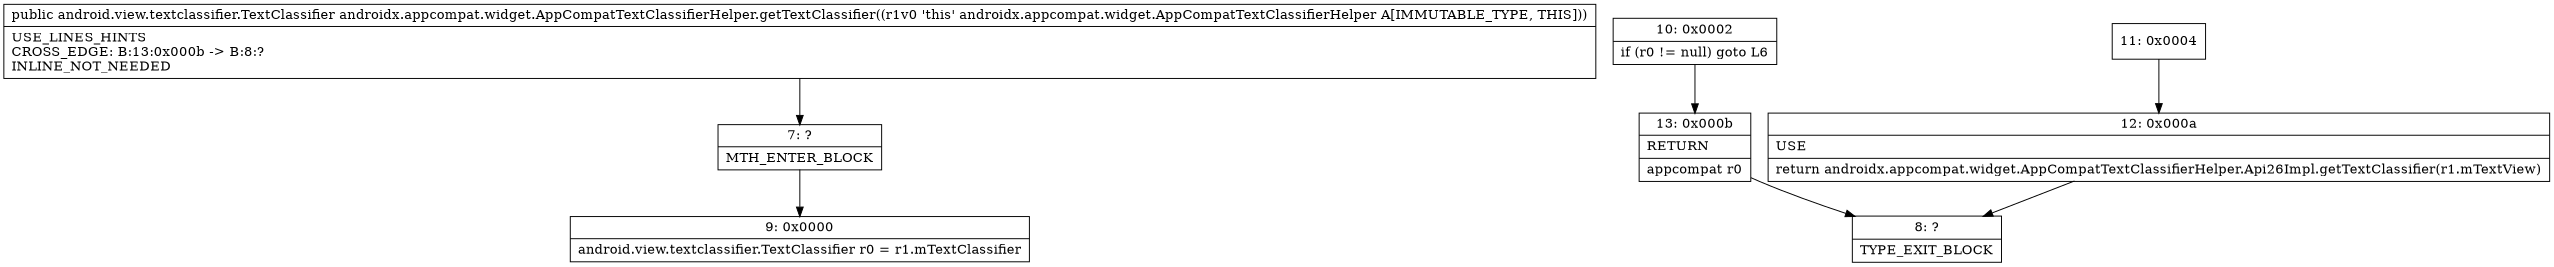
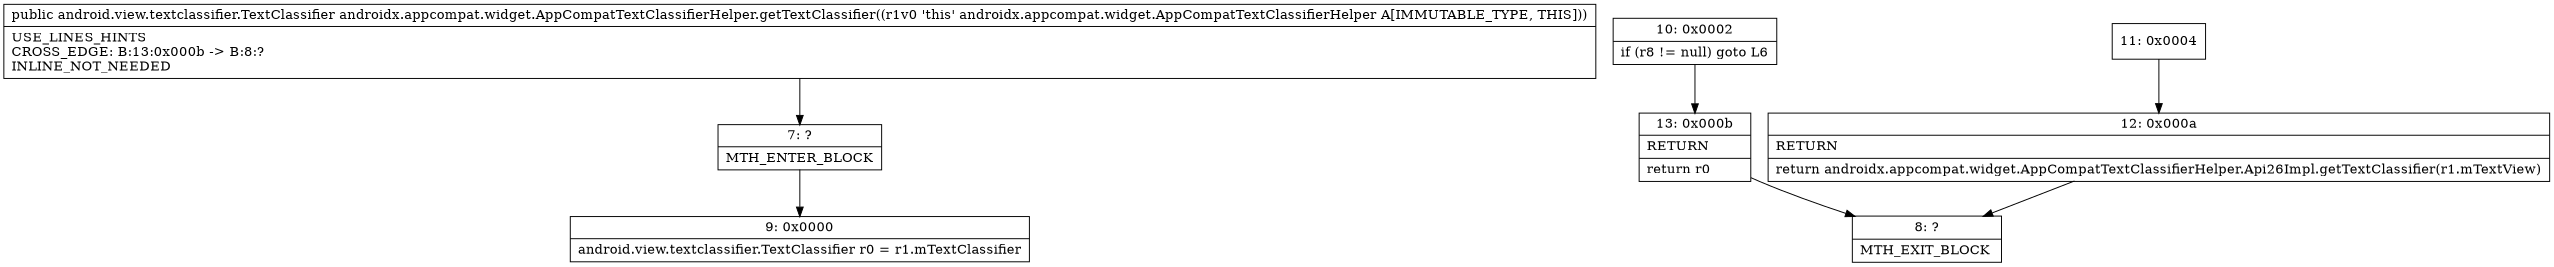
node "10: 0x0002": text "if (r0 != null) goto L6" -> "if (r8 != null) goto L6"
node "12: 0x000a": text "USE" -> "RETURN"
node "13: 0x000b": text "appcompat r0" -> "return r0"
node "8: ?": text "TYPE_EXIT_BLOCK" -> "MTH_EXIT_BLOCK"
